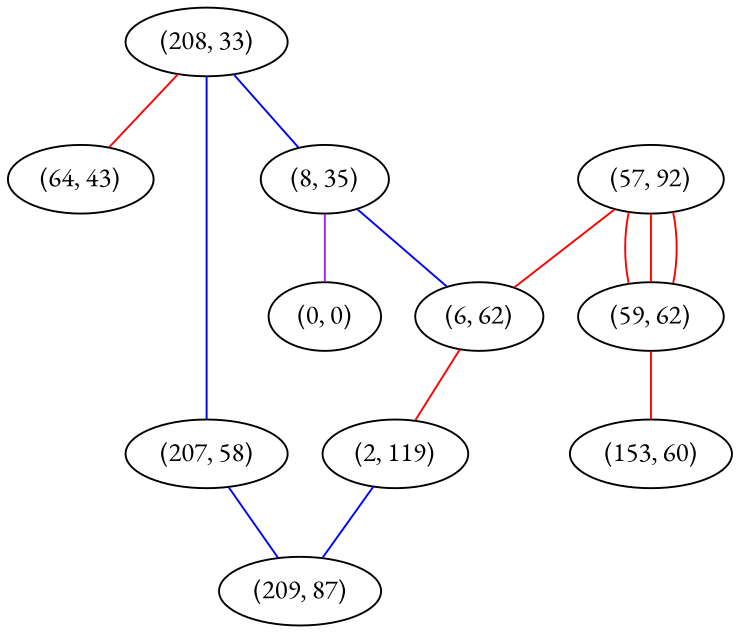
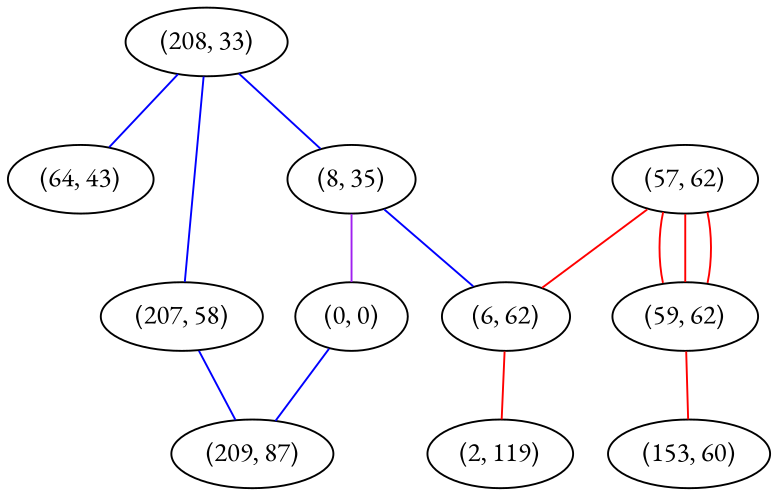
edge "(208, 33)" -- "(64, 43)": color red -> blue
node "(57, 92)": label "(57, 92)" -> "(57, 62)"
edge "(2, 119)" -- "(209, 87)": now "(0, 0)" -- "(209, 87)"
